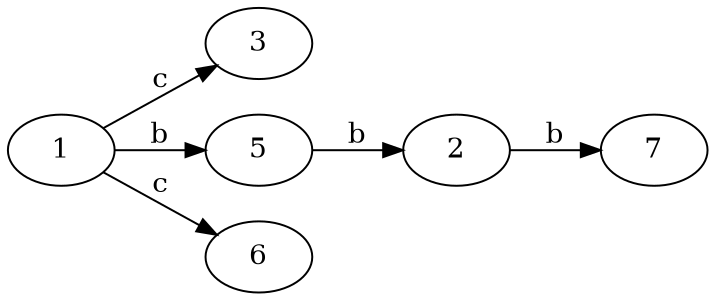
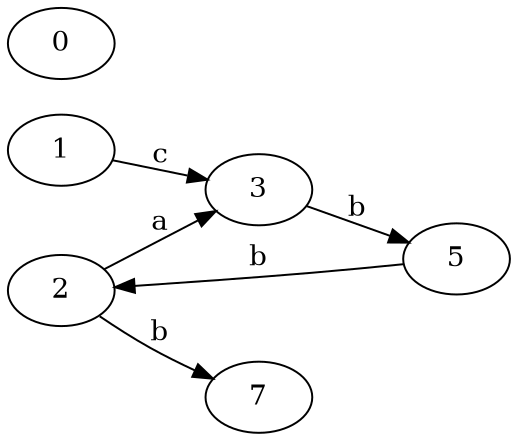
node "0": added
edge "1" -> "5": now "3" -> "5"
edge "2" -> "3": added, label "a"
node "6": removed
